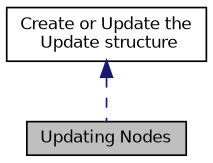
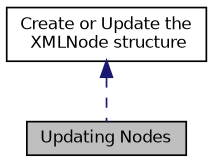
node "Create or Update the Update structure": label "Create or Update the Update structure" -> "Create or Update the XMLNode structure"
